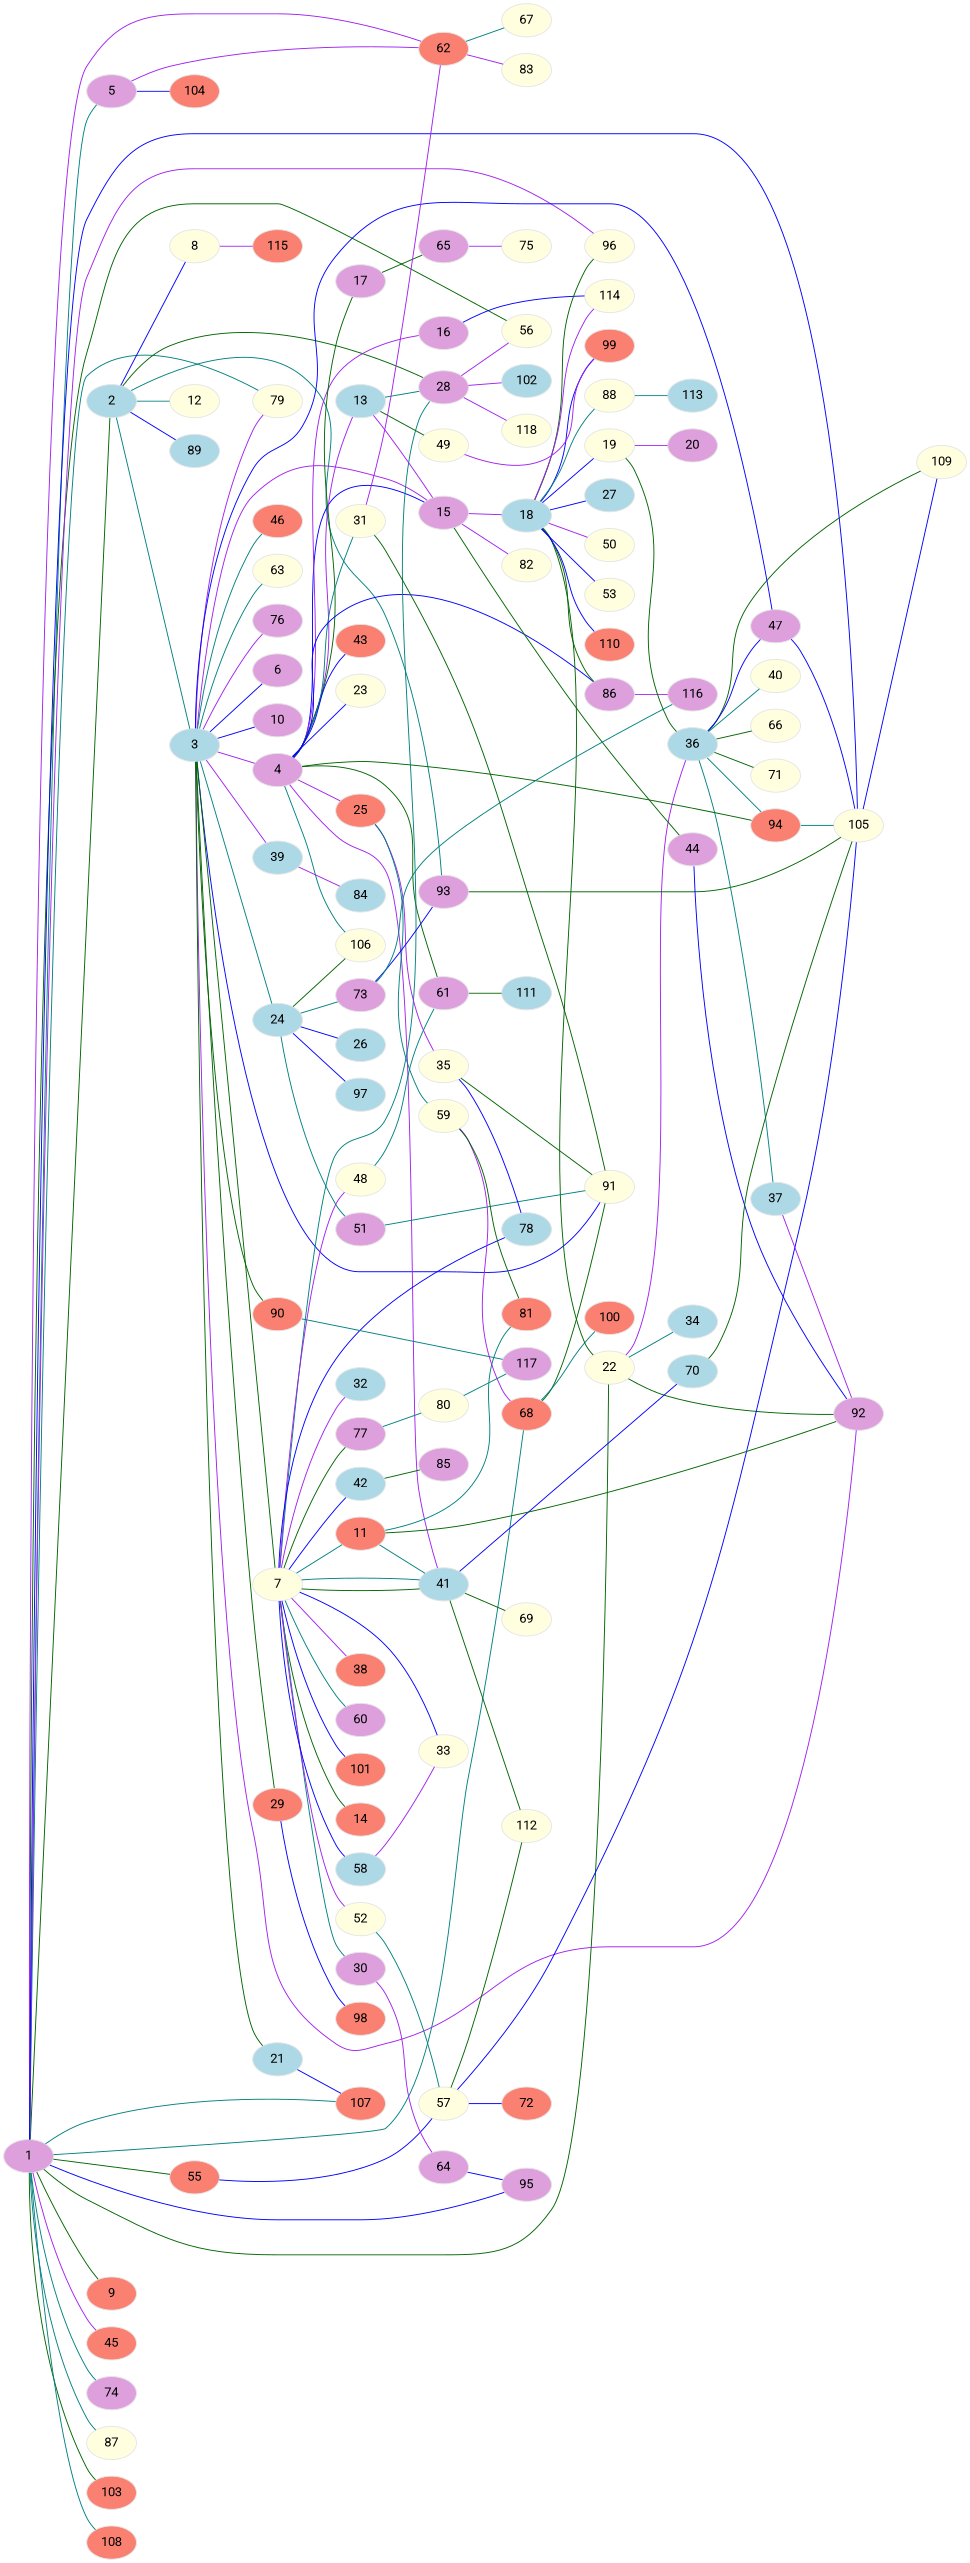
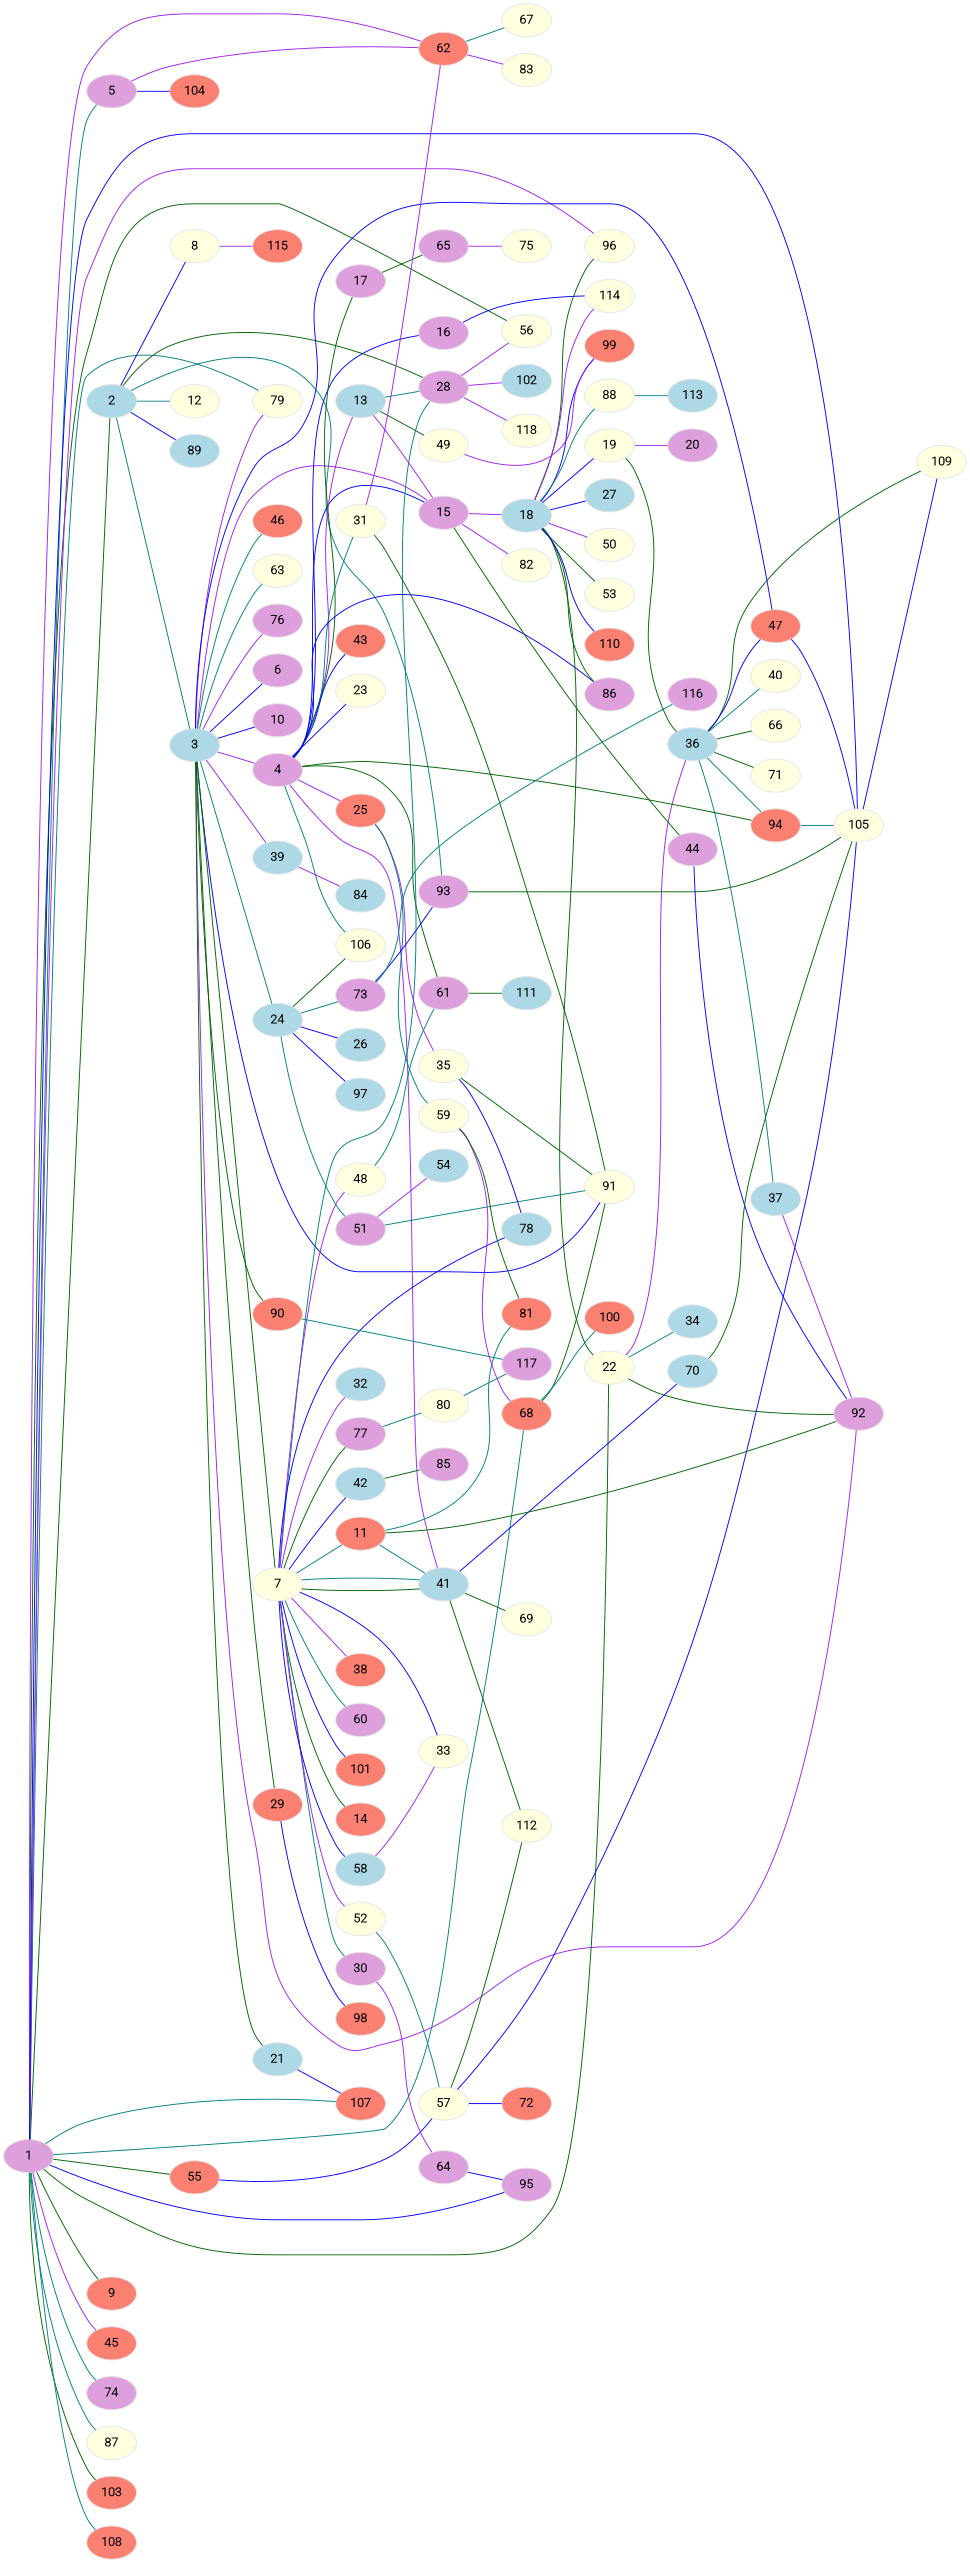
edge "16" -- "4": color purple -> blue
edge "18" -- "53": color blue -> darkgreen
node "47": fillcolor plum -> salmon
edge "86" -- "116": removed
node "54": added
